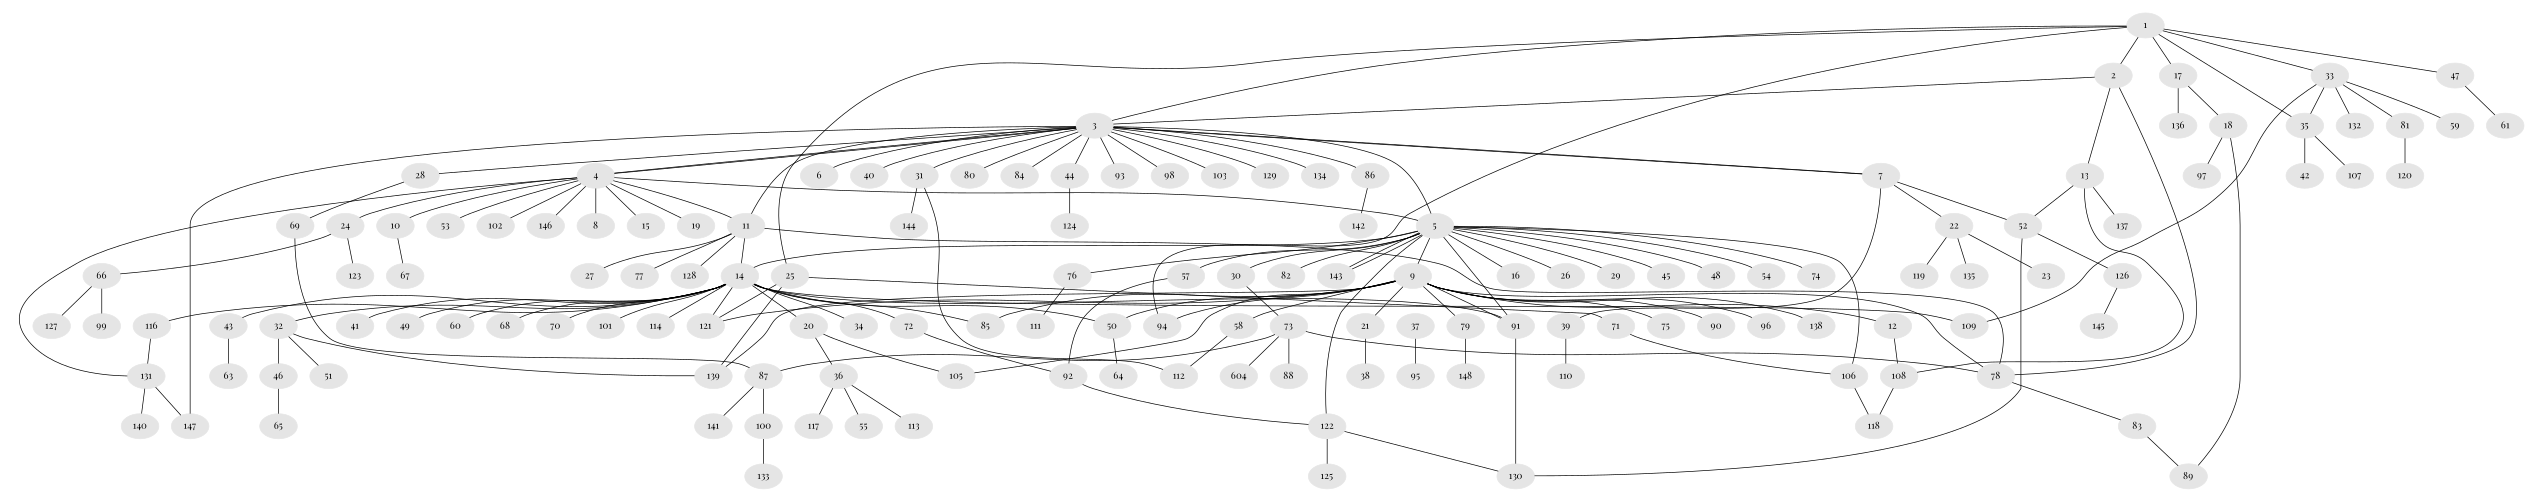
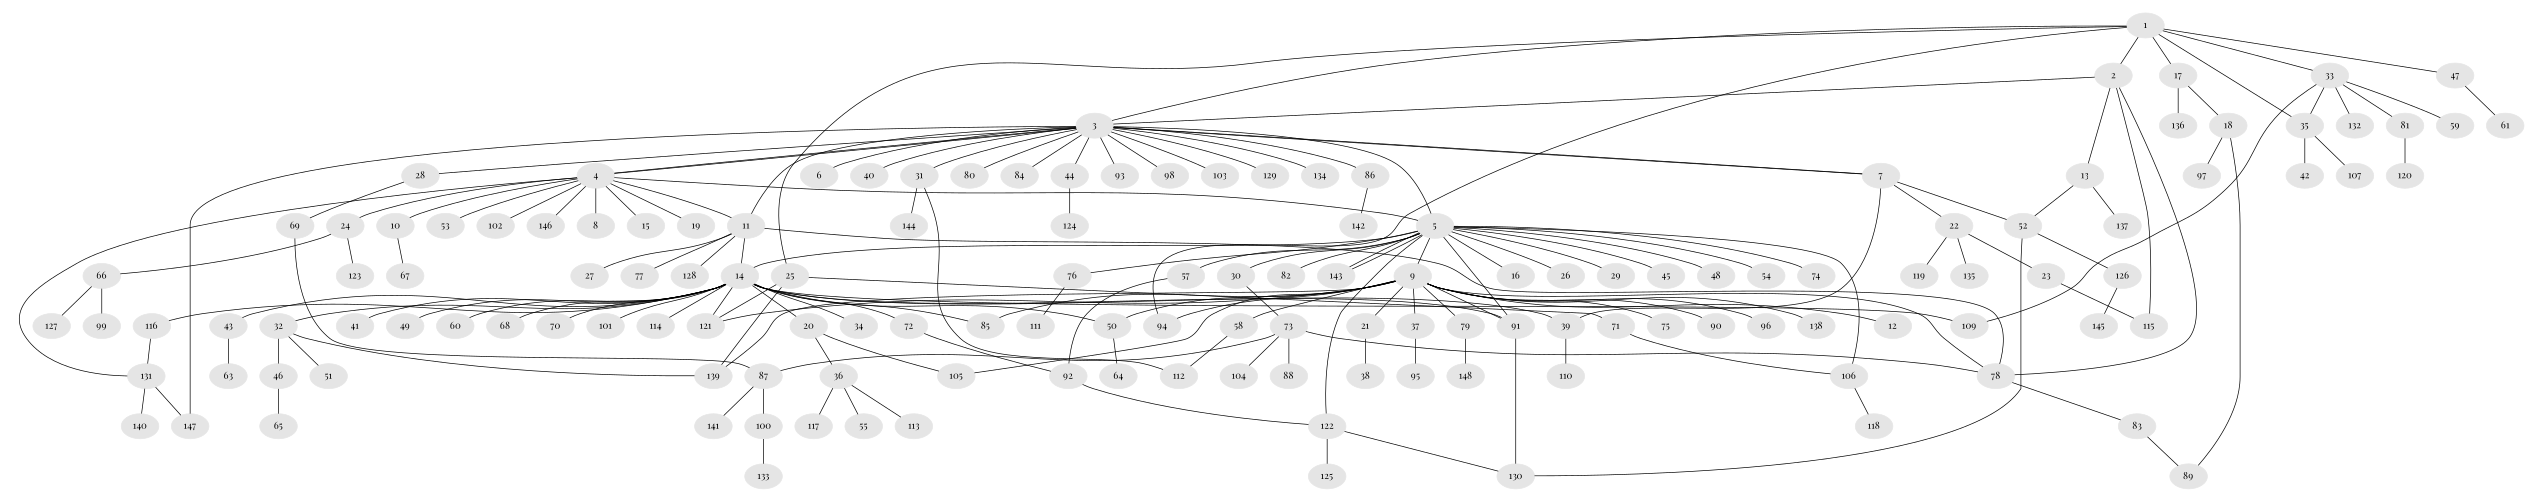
edge "9" -- "37": added
edge "14" -- "39": added
node "115": added
node "604": label "604" -> "104"
node "108": removed
